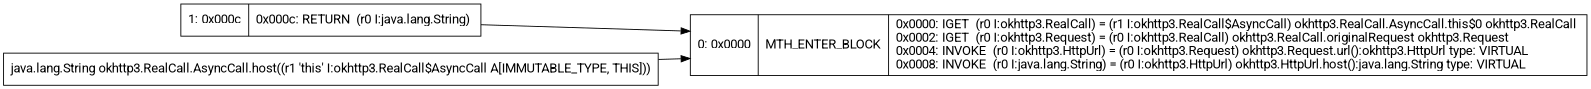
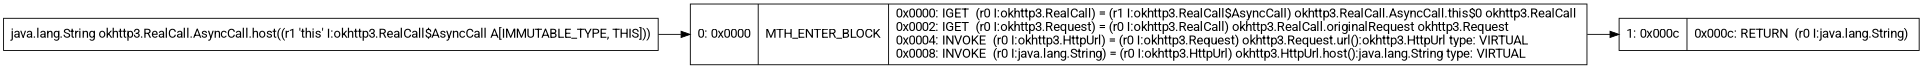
edge "1: 0x000c" -> "0: 0x0000": reversed
